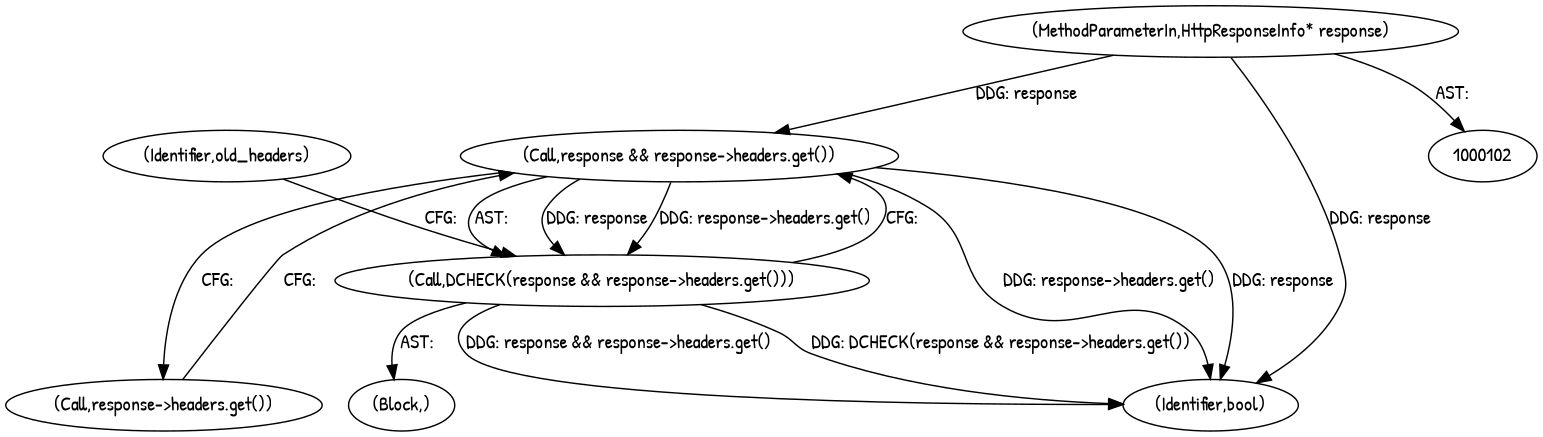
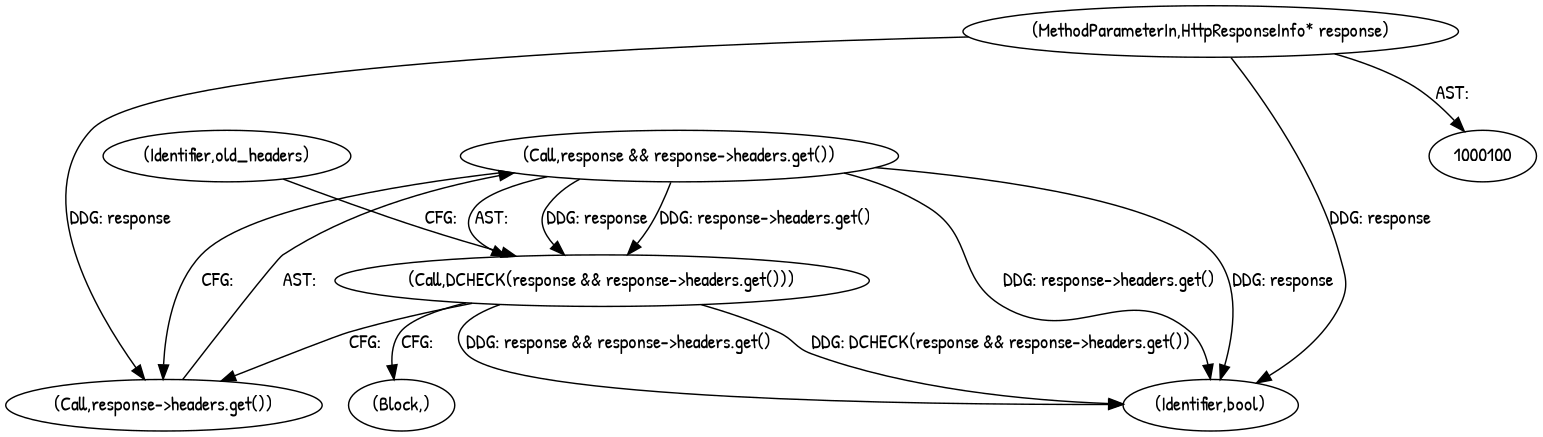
edge "(MethodParameterIn,HttpResponseInfo* response)" -> "(Call,response && response->headers.get())": now "(MethodParameterIn,HttpResponseInfo* response)" -> "(Call,response->headers.get())"
node "1000102": label "1000102" -> "1000100"
edge "(Call,DCHECK(response && response->headers.get()))" -> "(Call,response && response->headers.get())": now "(Call,DCHECK(response && response->headers.get()))" -> "(Call,response->headers.get())"
edge "(Call,response->headers.get())" -> "(Call,response && response->headers.get())": label "CFG: " -> "AST: "
edge "(Call,DCHECK(response && response->headers.get()))" -> "(Block,)": label "AST: " -> "CFG: "
